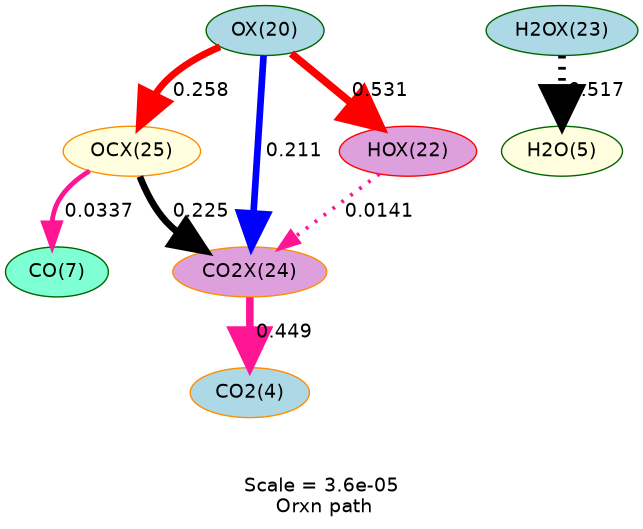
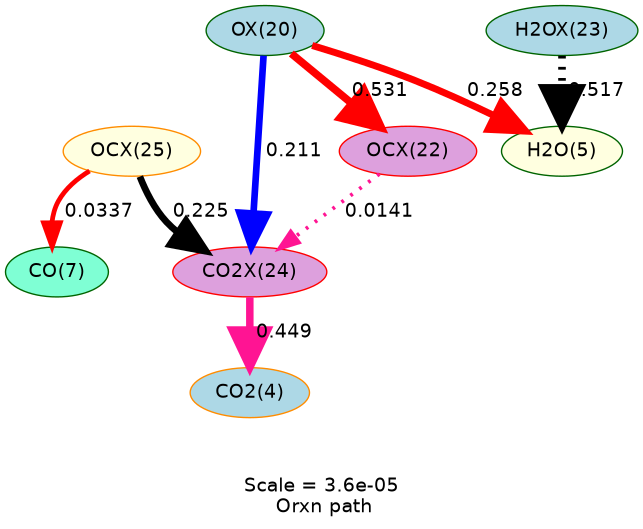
edge "OX(20)" -> "OCX(25)": now "OX(20)" -> "H2O(5)"
node "HOX(22)": label "HOX(22)" -> "OCX(22)"
edge "OCX(25)" -> "CO(7)": color deeppink -> red
node "CO2X(24)": color darkorange -> red
